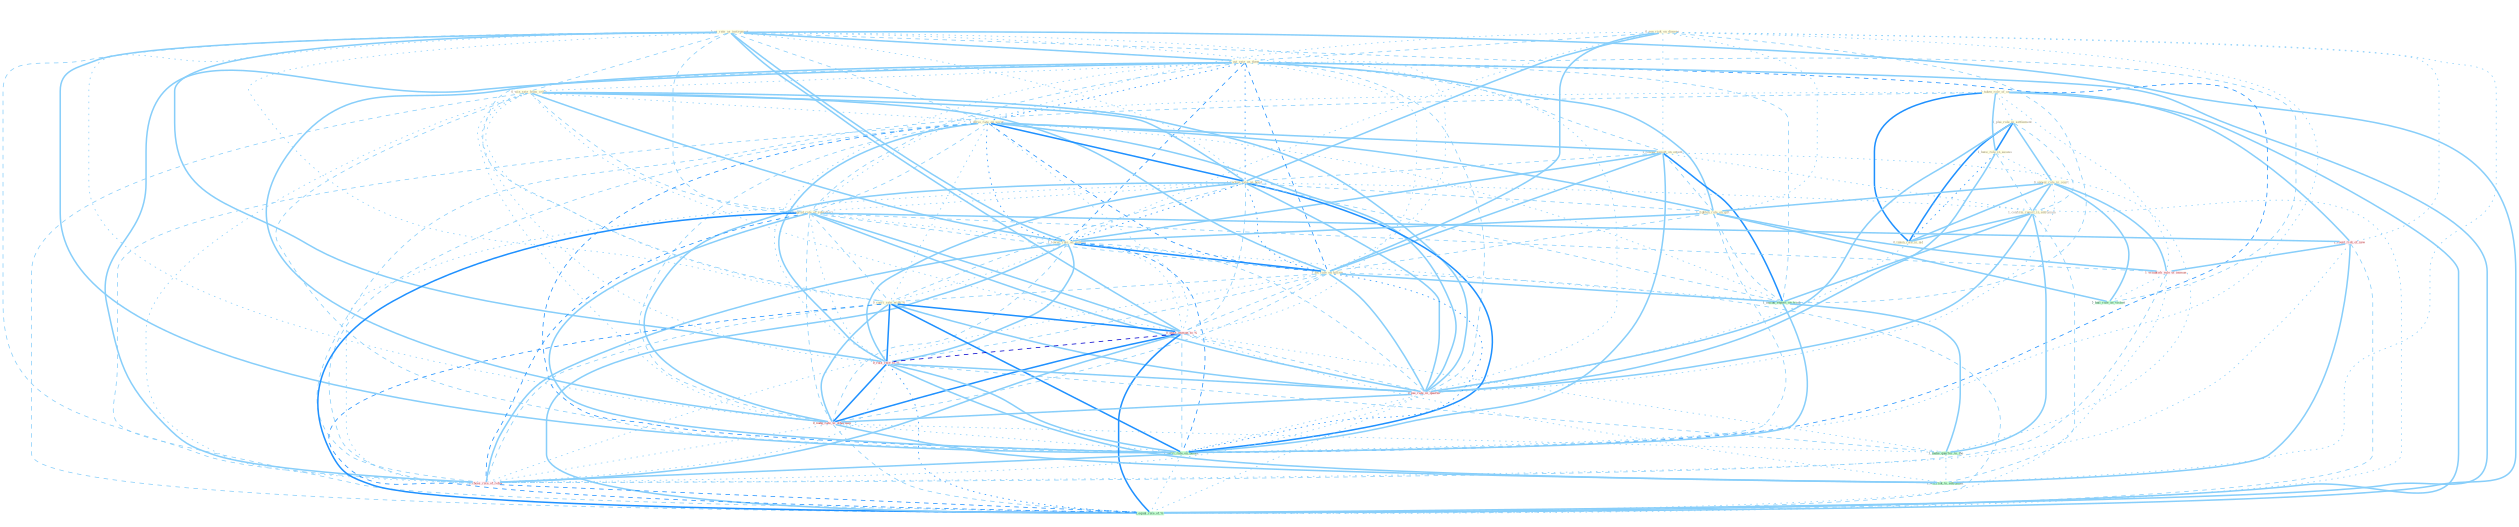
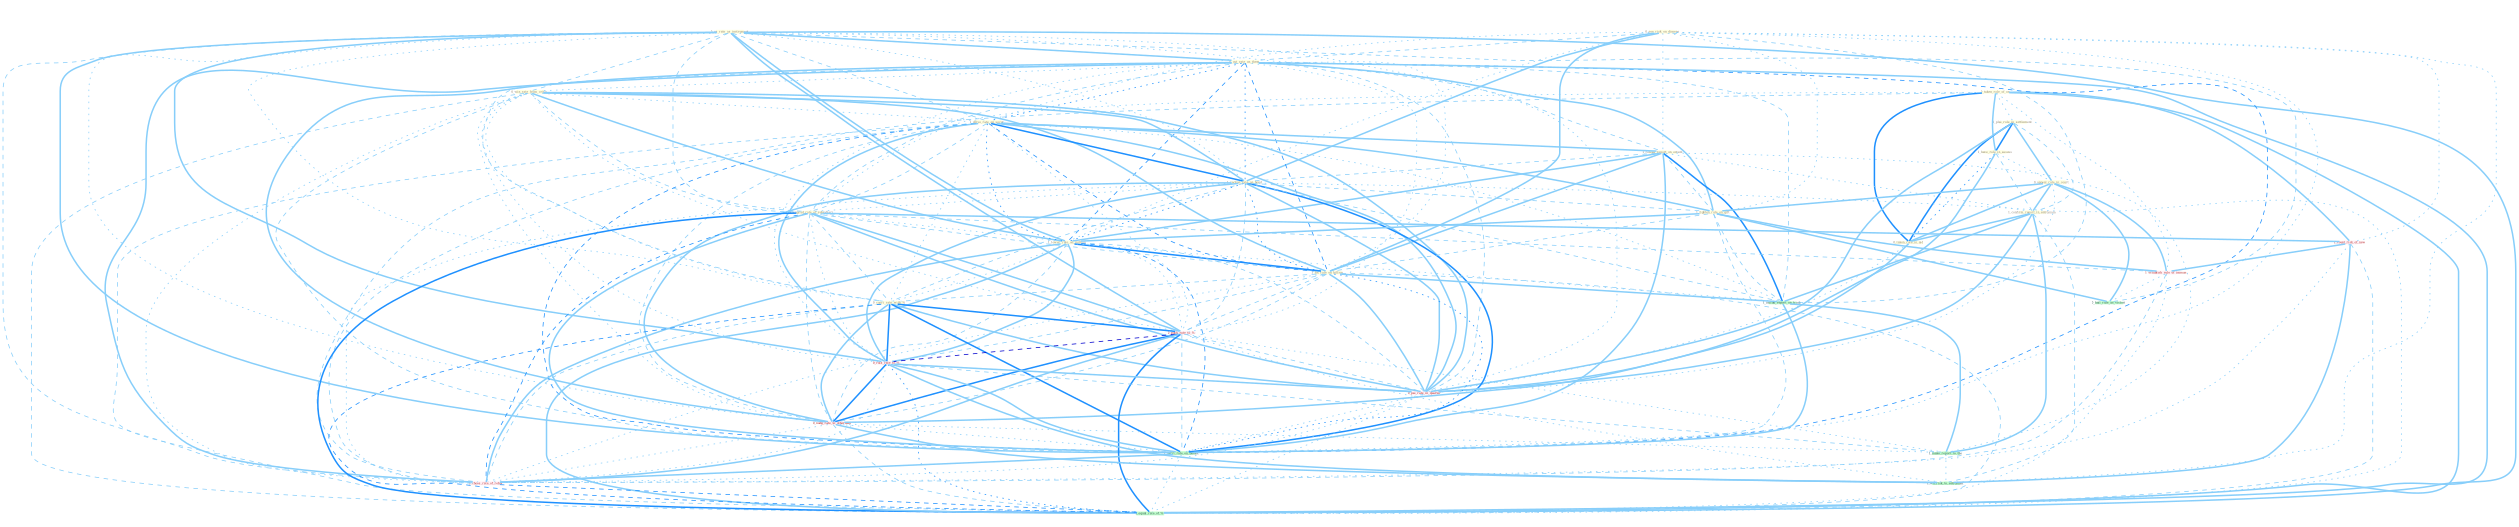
node "0_push_immun_to_%": label "0_push_immun_to_%" -> "0_push_rate_to_%"
edge "0_pai_rate_in_quarter" -- "0_nudg_rate_to_othernum": now "0_taken_role_in_aid" -- "0_nudg_rate_to_othernum"
node "1_make_quarter_to_the": label "1_make_quarter_to_the" -> "1_make_report_to_the"
